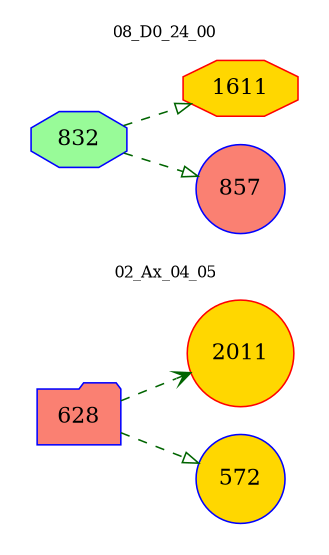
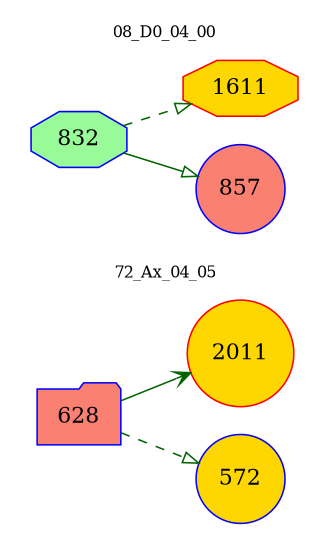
cluster "08_D0_24_00": label "08_D0_24_00" -> "08_D0_04_00"
edge "832" -> "857": style dashed -> solid
cluster "02_Ax_04_05": label "02_Ax_04_05" -> "72_Ax_04_05"
edge "628" -> "2011": style dashed -> solid
